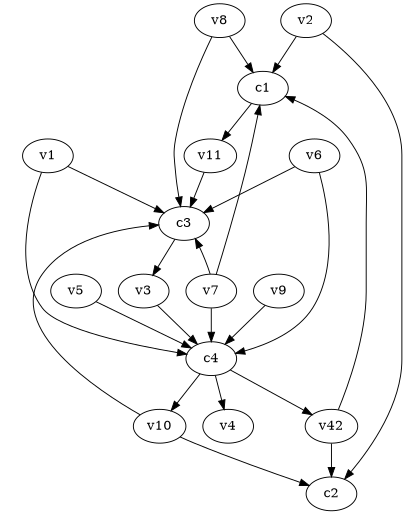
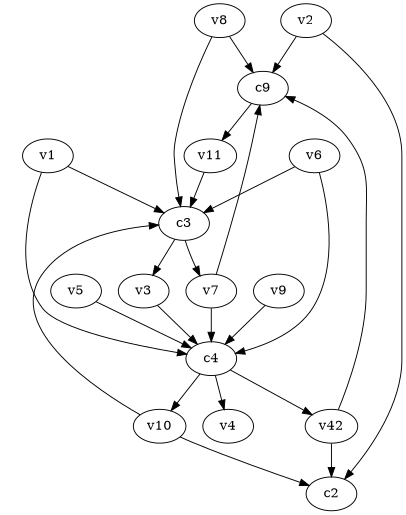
node "c1": label "c1" -> "c9"
edge "v7" -> "c3": reversed
